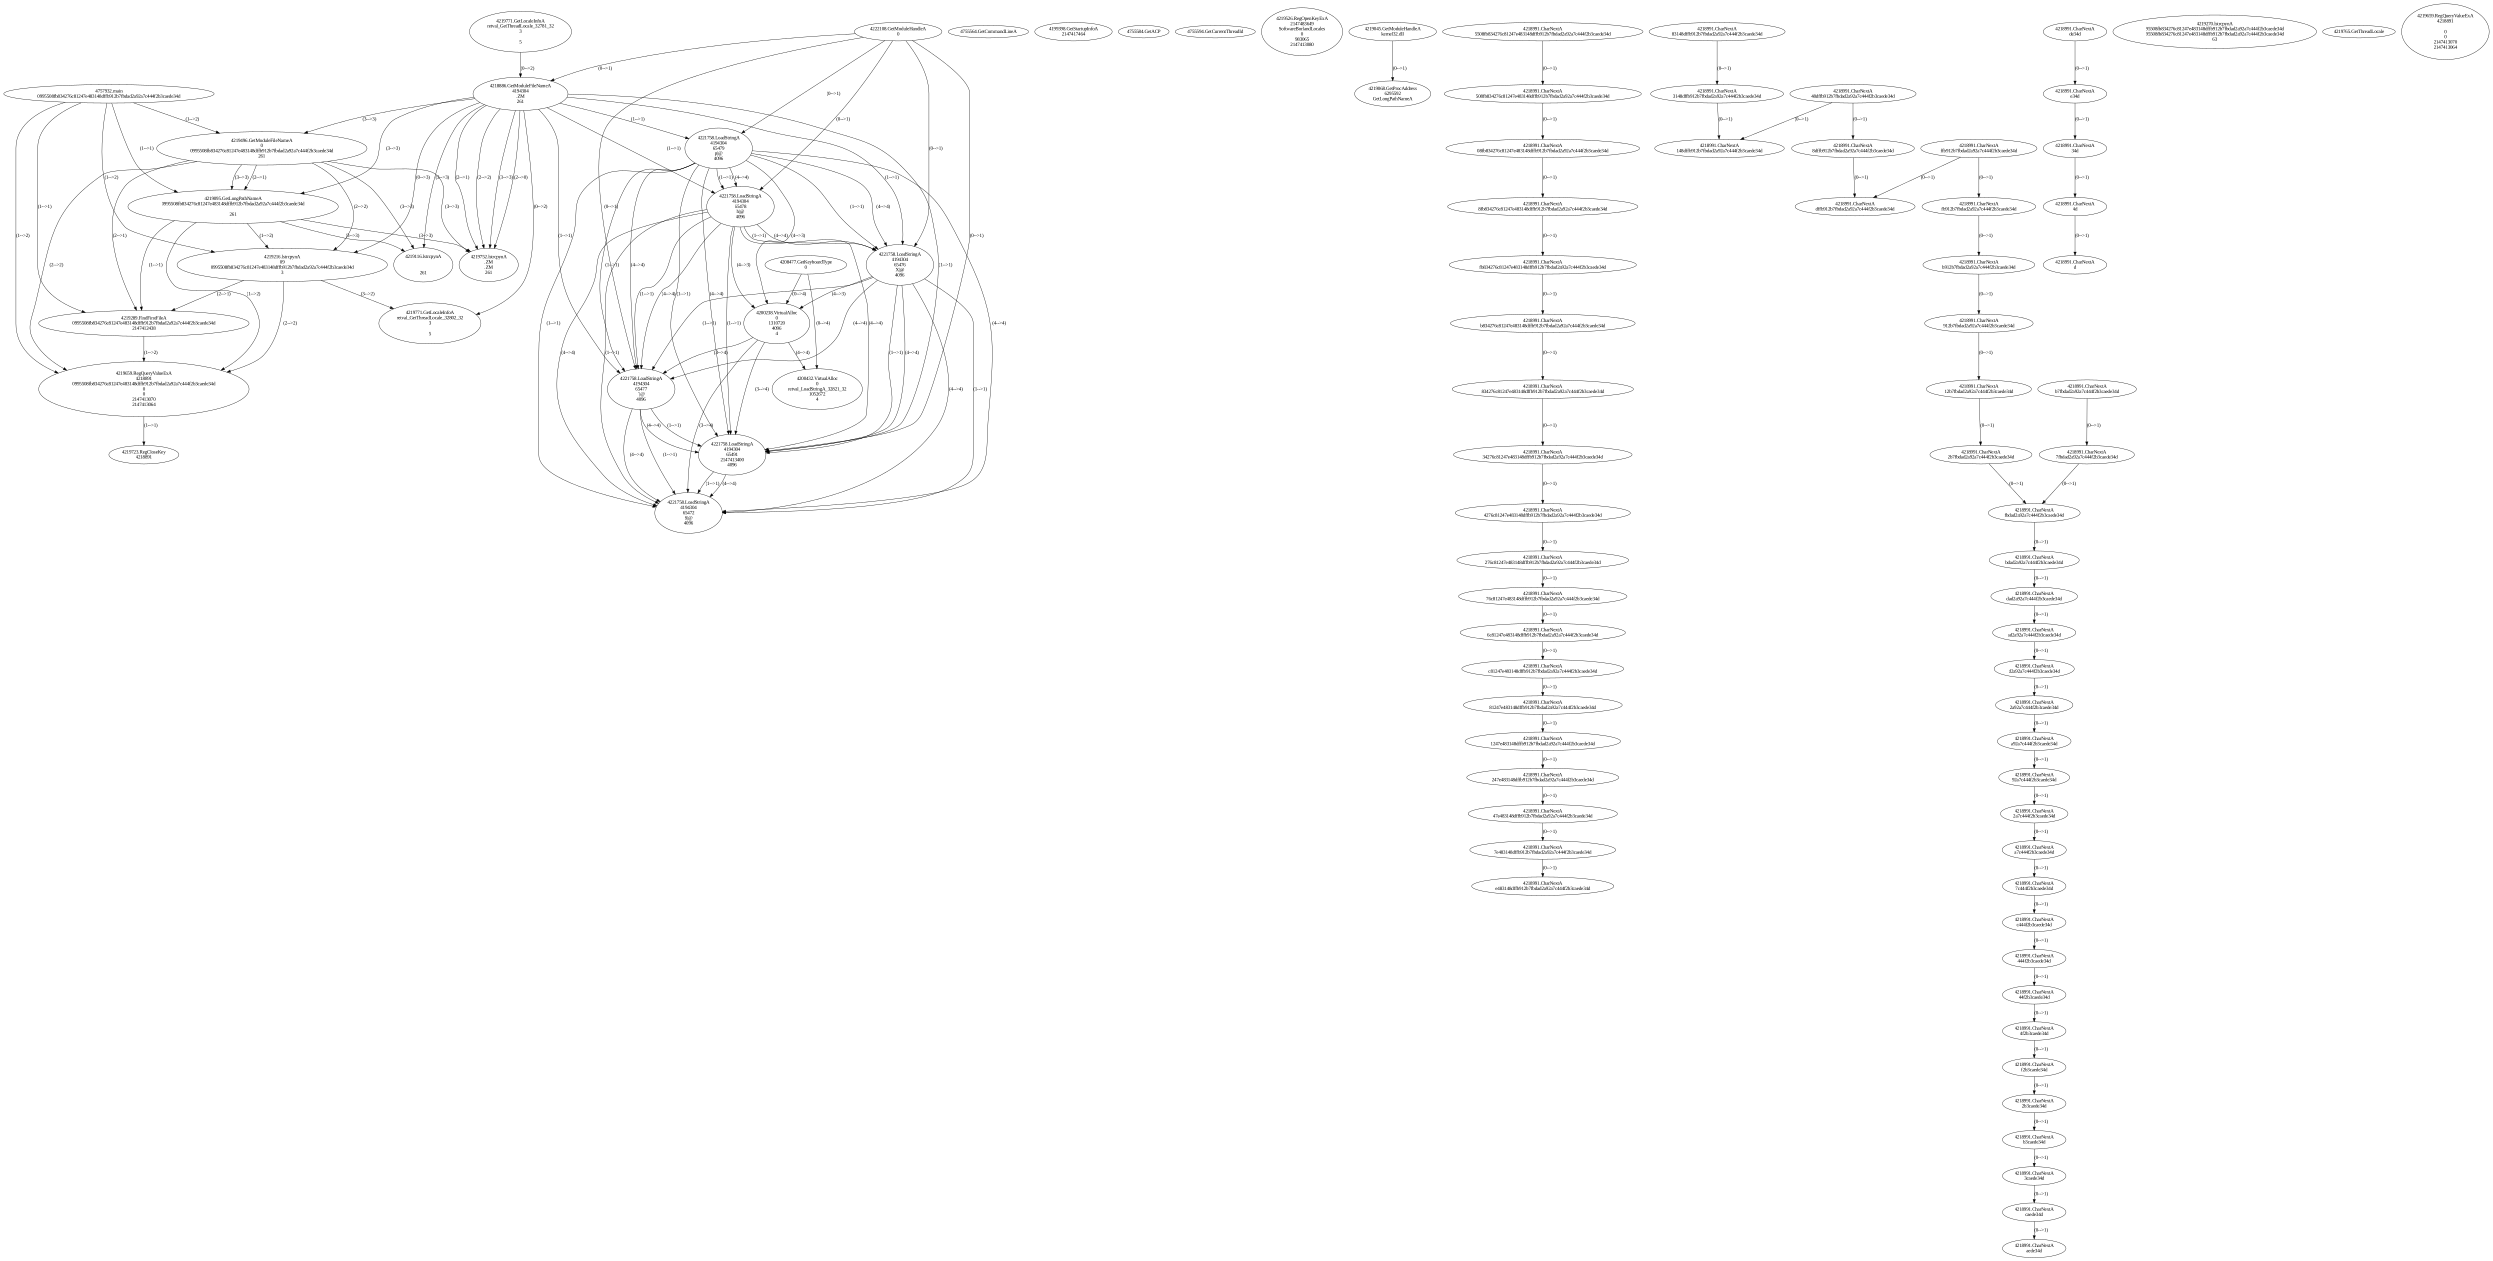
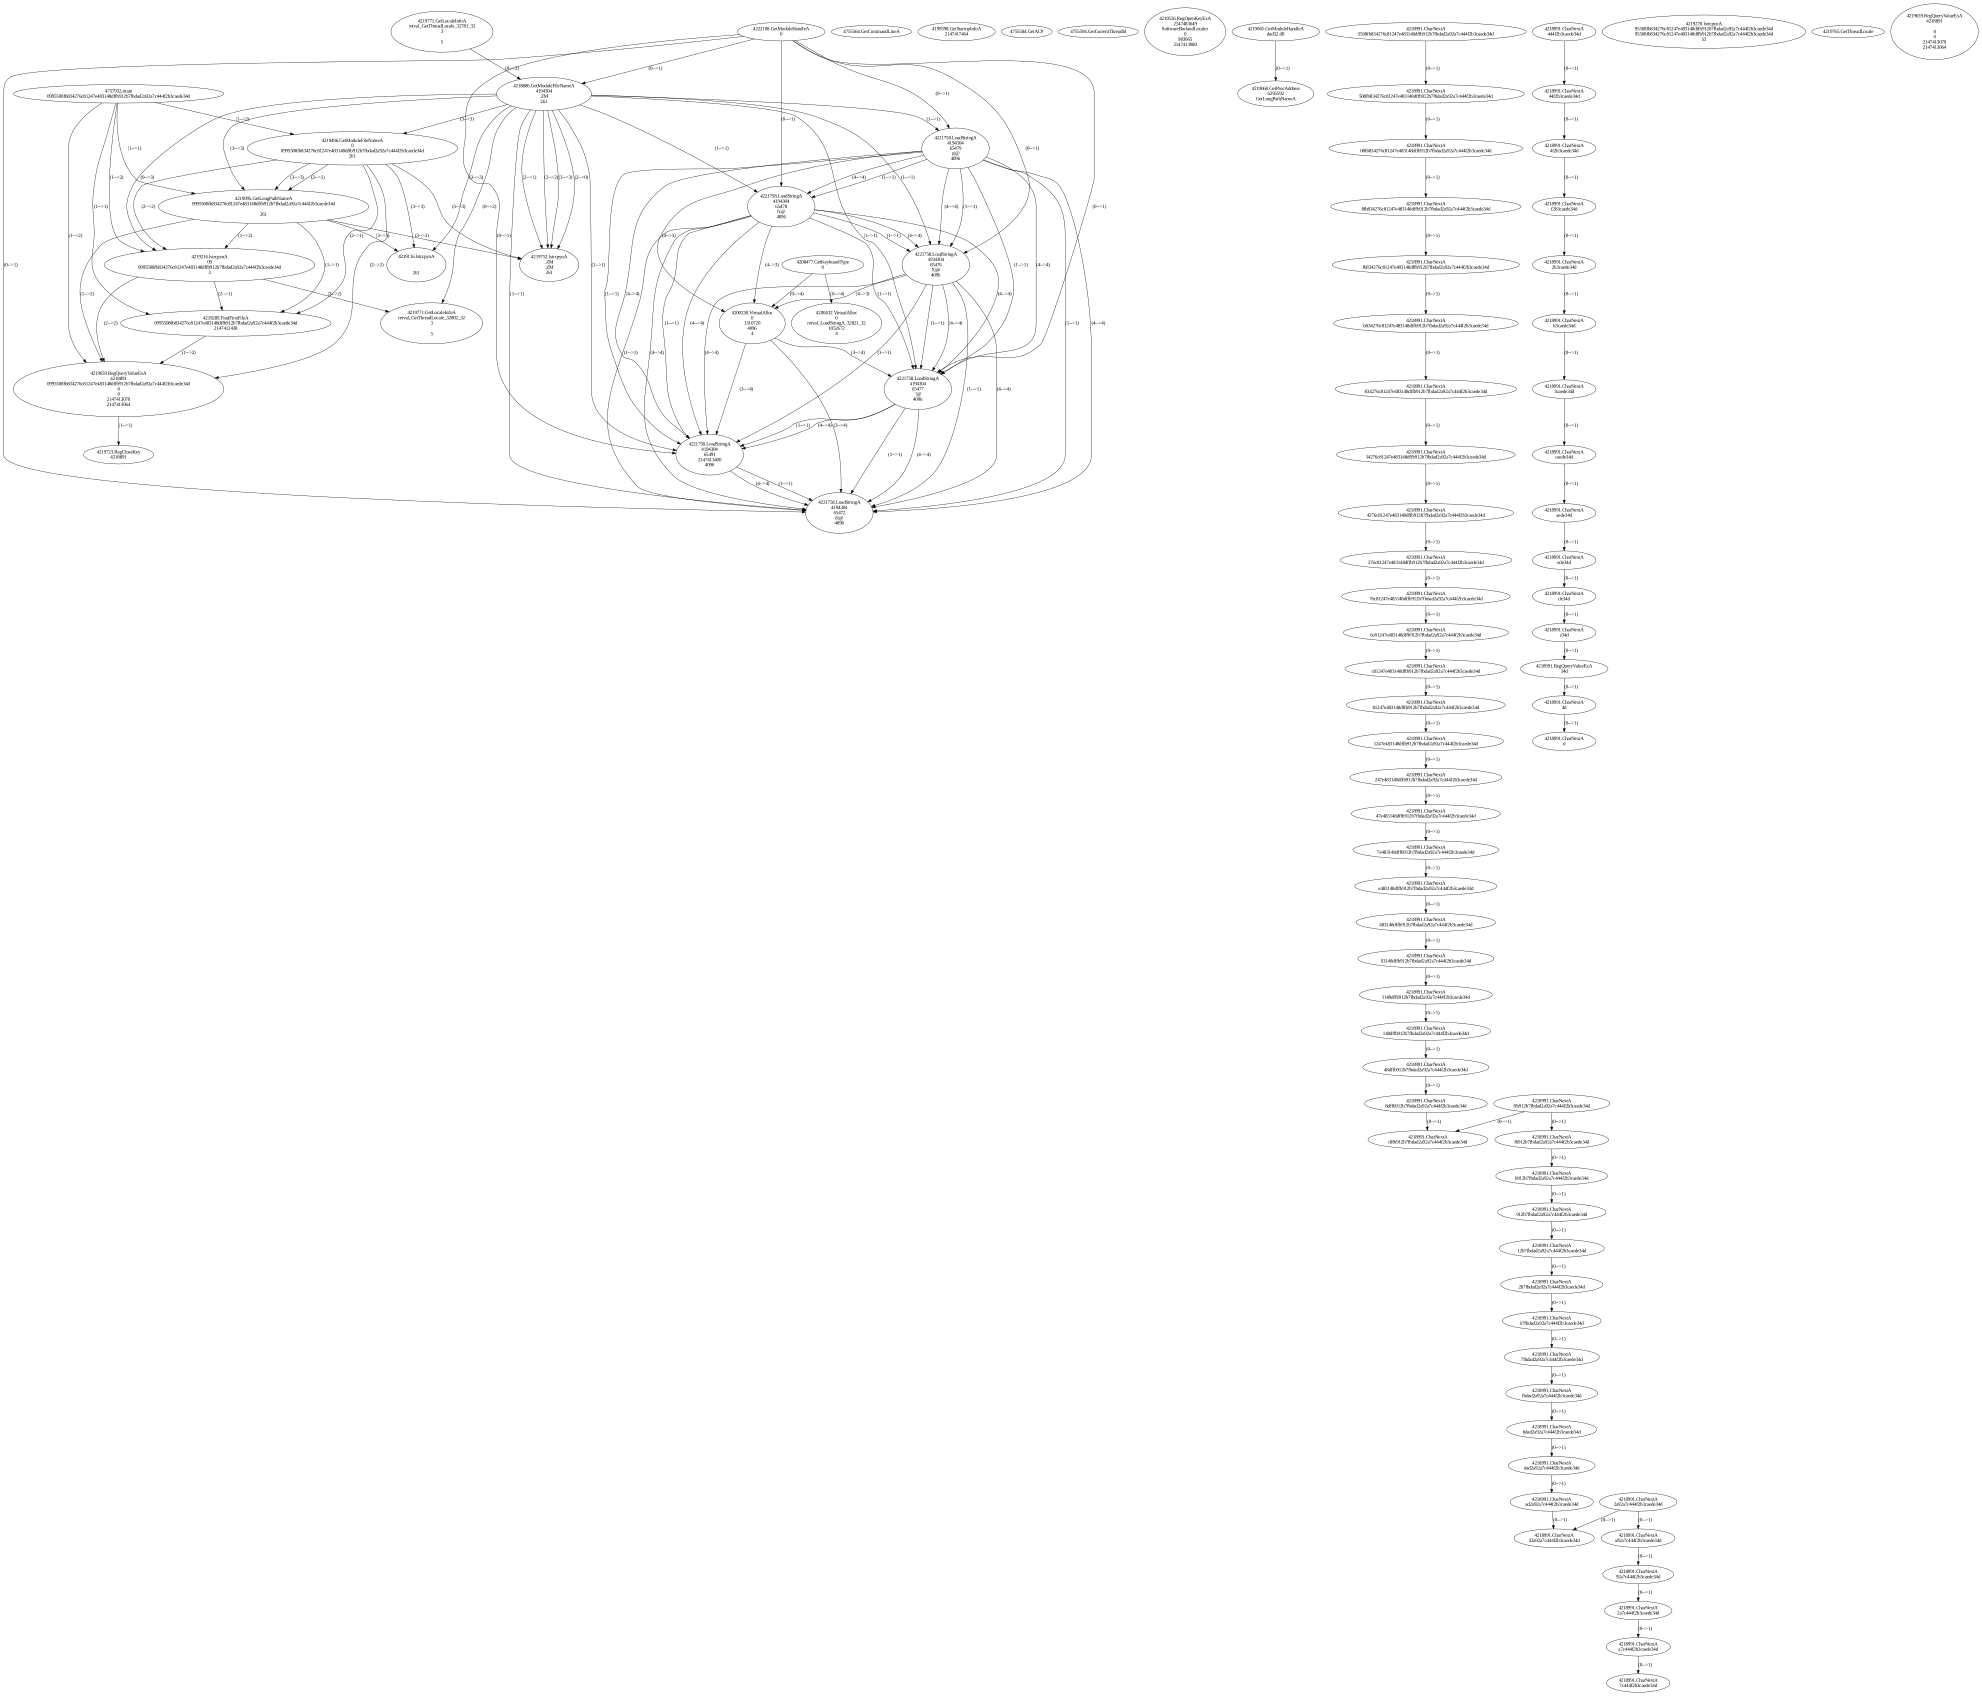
node "4219045.GetModuleHandleA kernel32.dll": label "4219045.GetModuleHandleA kernel32.dll" -> "4219045.GetModuleHandleA dad32.dll"
edge "4218991.CharNextA 48dffb912b7fbdad2a92a7c444f2b3caede34d" -> "4218991.CharNextA 148dffb912b7fbdad2a92a7c444f2b3caede34d": reversed
node "4218991.CharNextA 34d": label "4218991.CharNextA 34d" -> "4218991.RegQueryValueExA 34d"
edge "4222108.GetModuleHandleA 0" -> "4221758.LoadStringA 4194304 65472 8|@ 4096": added, label "(0-->1)"
edge "4200238.VirtualAlloc 0 1310720 4096 4" -> "4200432.VirtualAlloc 0 retval_LoadStringA_32821_32 1052672 4": removed, label "(4-->4)"
edge "4218886.GetModuleFileNameA 4194304 .ZM 261" -> "4221758.LoadStringA 4194304 65472 8|@ 4096": added, label "(1-->1)"
edge "4218991.CharNextA 2b7fbdad2a92a7c444f2b3caede34d" -> "4218991.CharNextA fbdad2a92a7c444f2b3caede34d": now "4218991.CharNextA 2b7fbdad2a92a7c444f2b3caede34d" -> "4218991.CharNextA b7fbdad2a92a7c444f2b3caede34d"
node "4218991.CharNextA ede34d": added
edge "4218991.CharNextA d2a92a7c444f2b3caede34d" -> "4218991.CharNextA 2a92a7c444f2b3caede34d": reversed
node "4218991.CharNextA 483148dffb912b7fbdad2a92a7c444f2b3caede34d": added
node "4218991.CharNextA c444f2b3caede34d": removed
